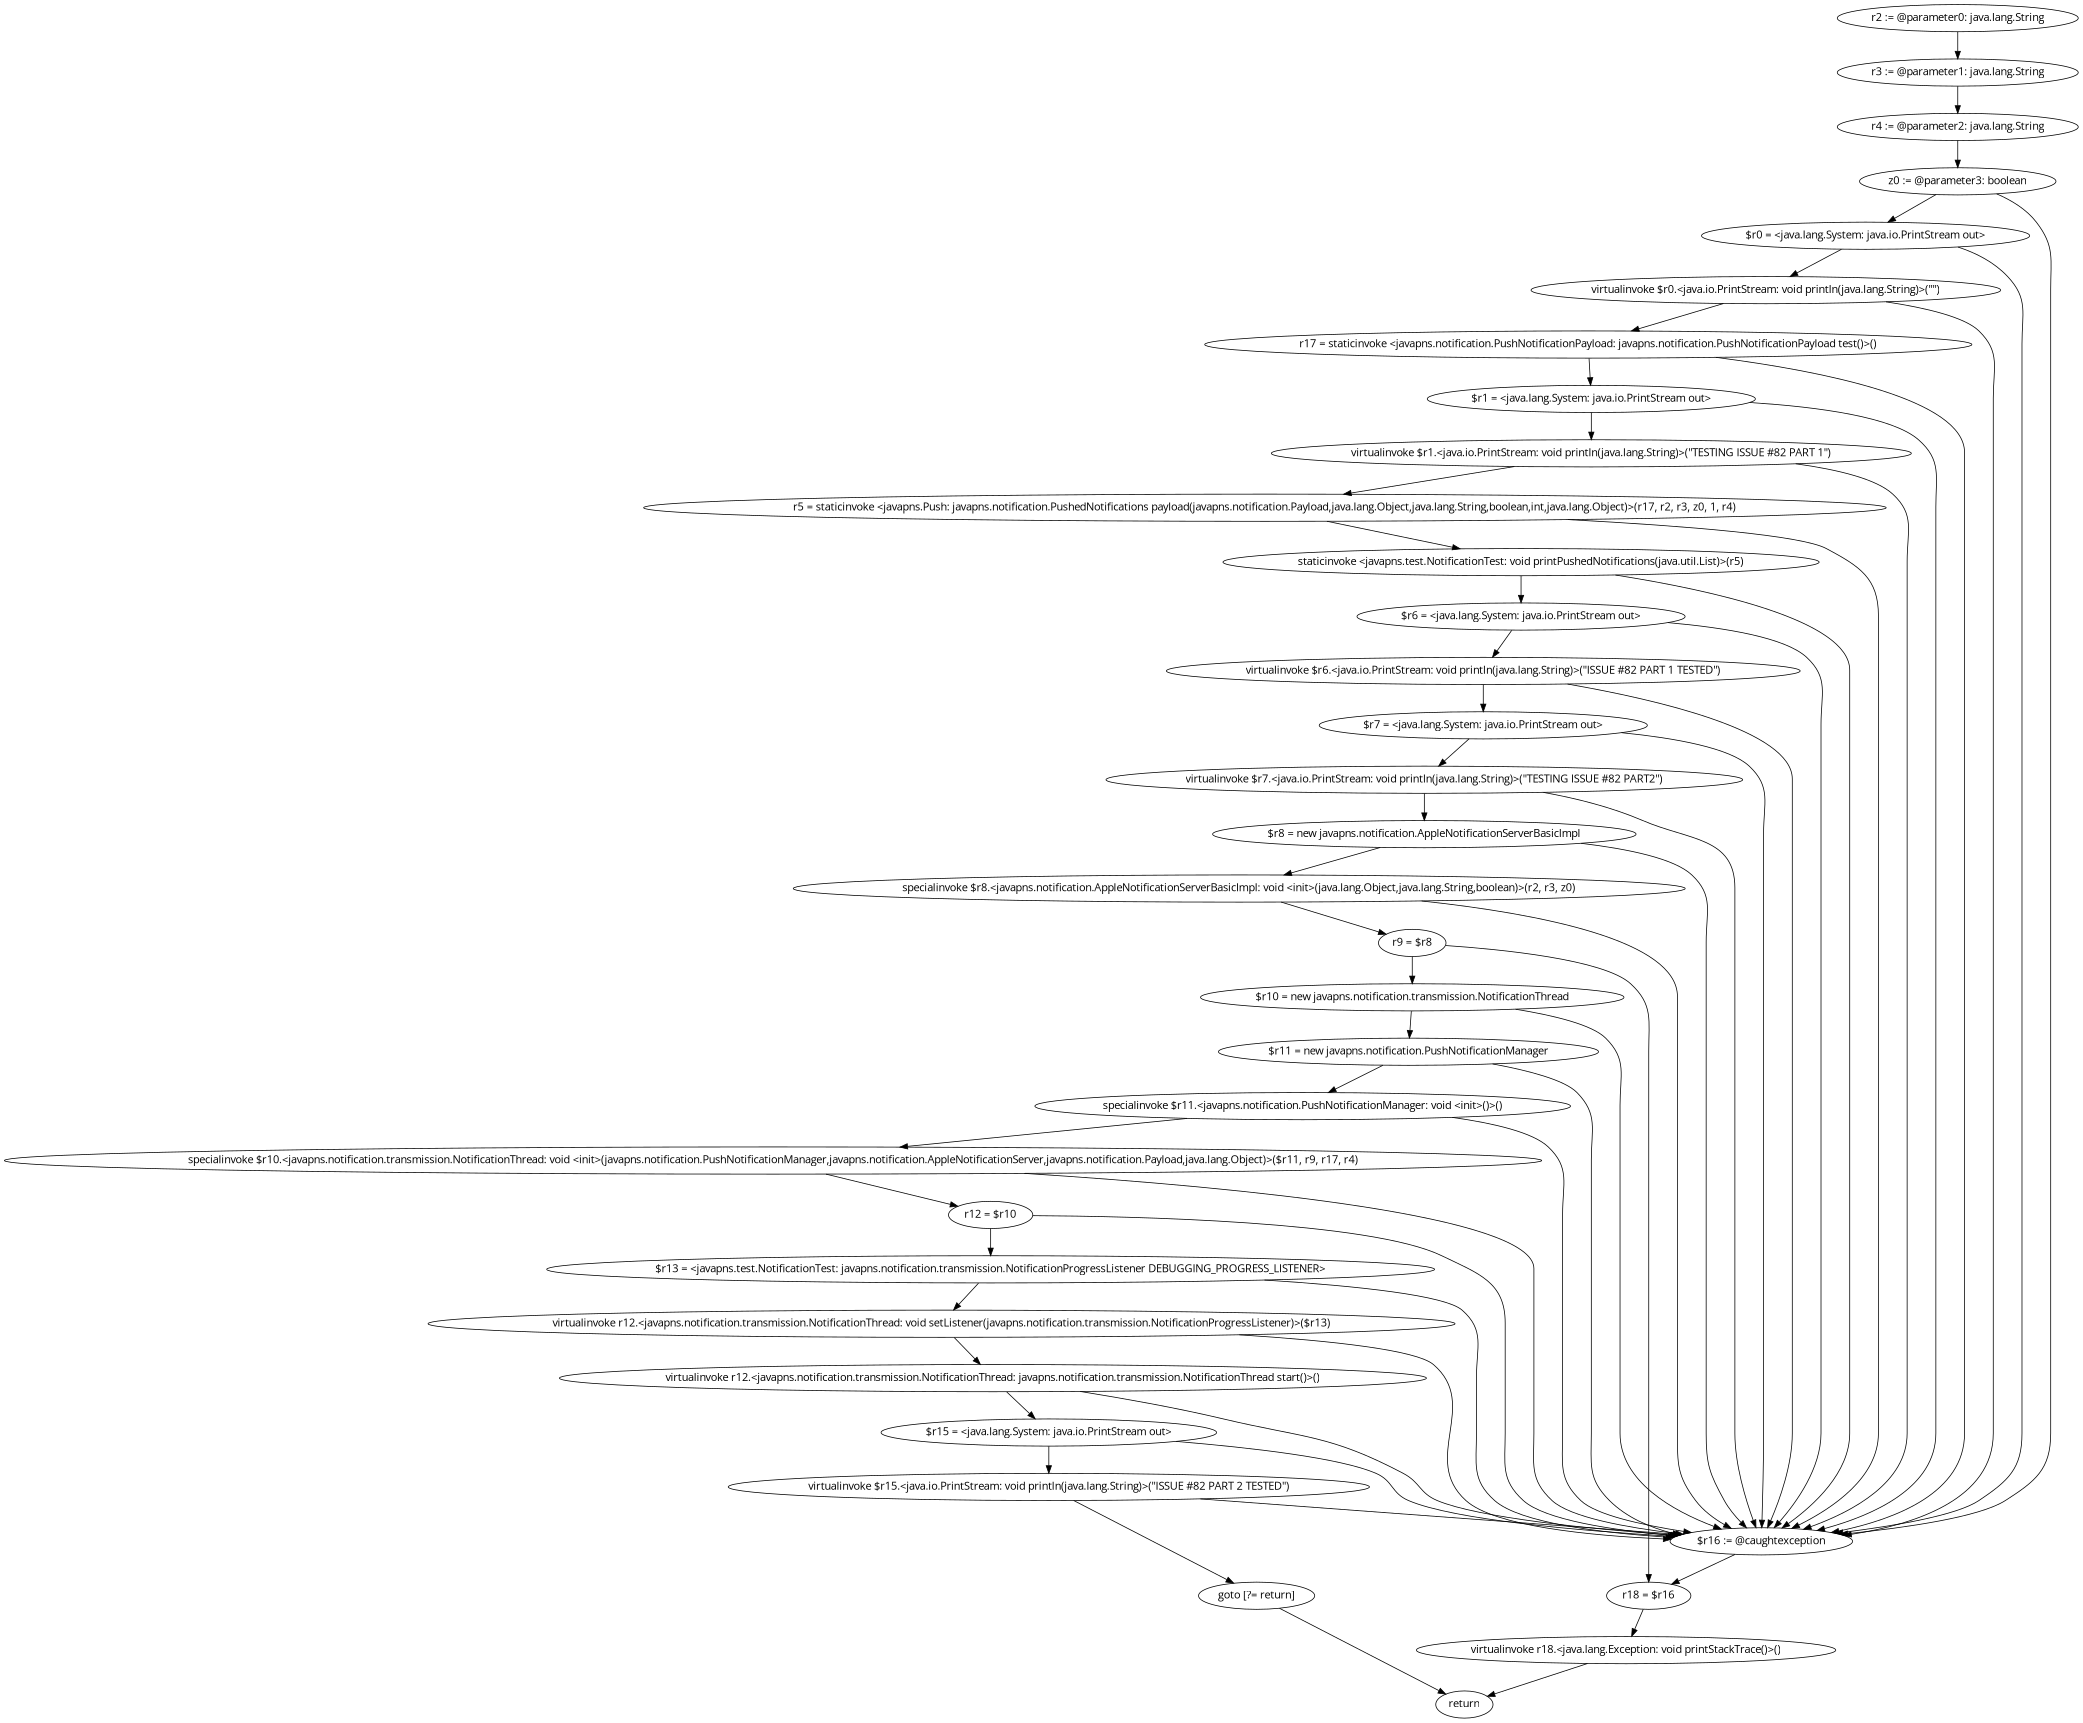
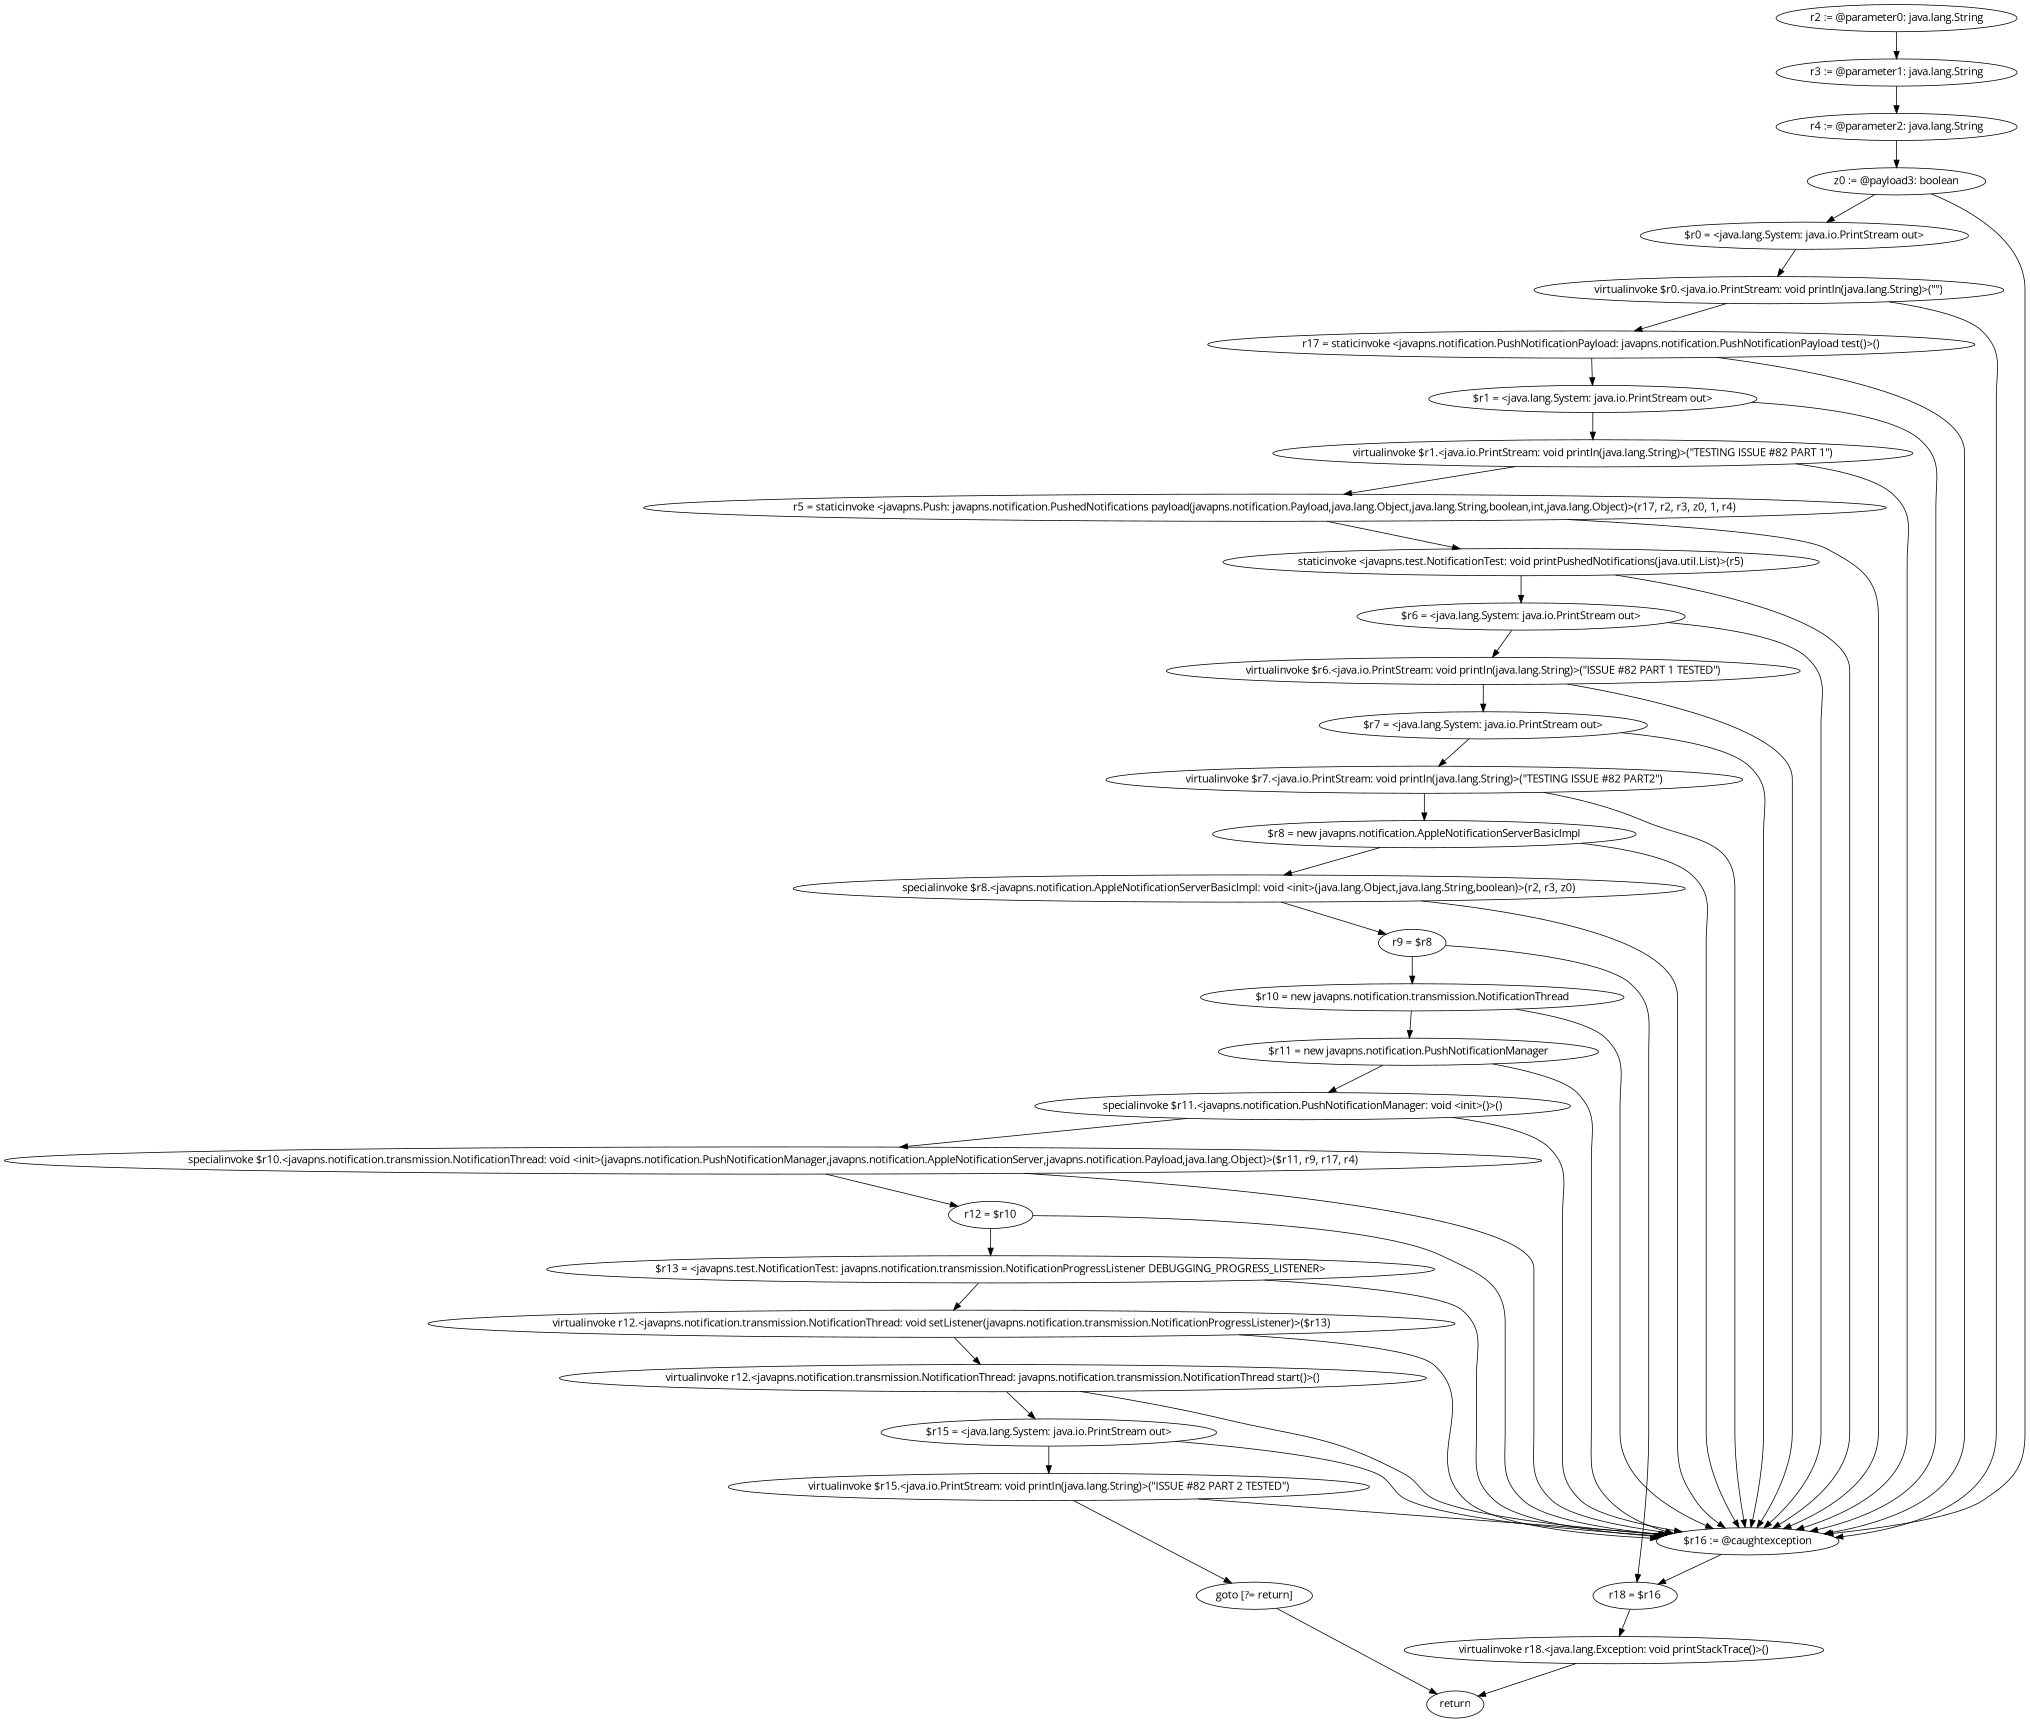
node "z0 := @parameter3: boolean": label "z0 := @parameter3: boolean" -> "z0 := @payload3: boolean"
edge "$r0 = <java.lang.System: java.io.PrintStream out>" -> "$r16 := @caughtexception": removed
